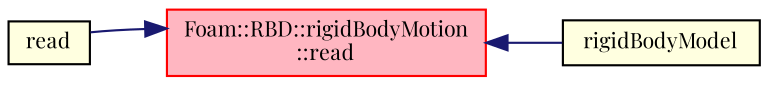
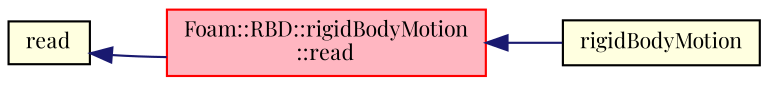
edge "read" -> "Foam::RBD::rigidBodyMotion ::read": reversed
node "rigidBodyModel": label "rigidBodyModel" -> "rigidBodyMotion"
